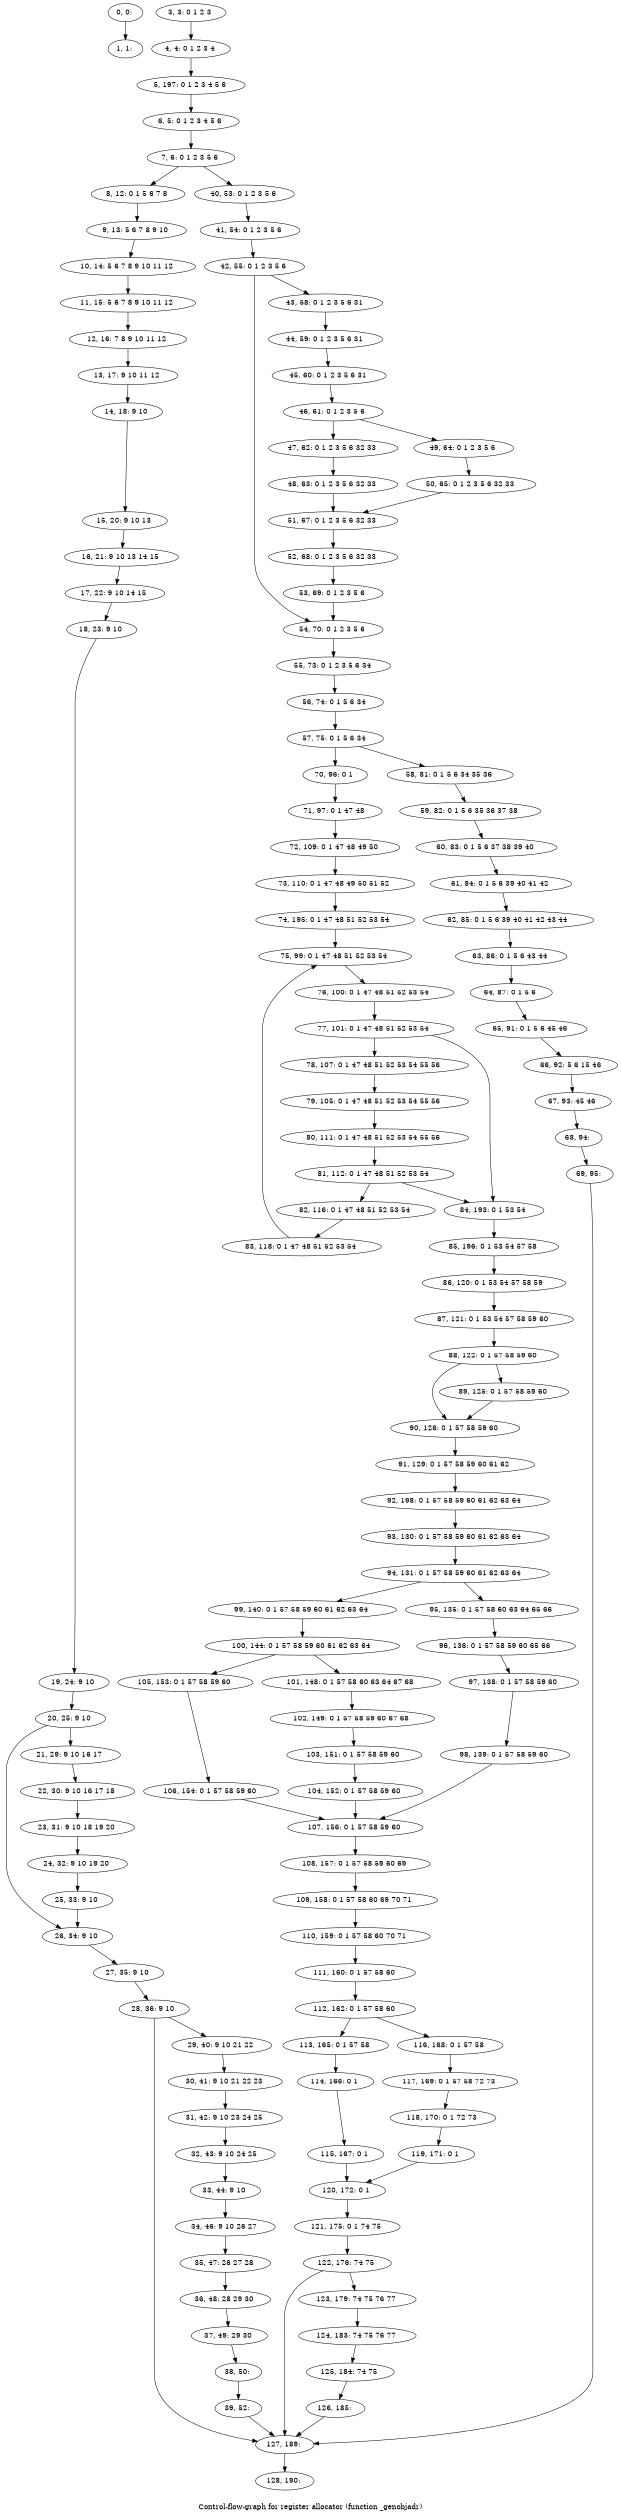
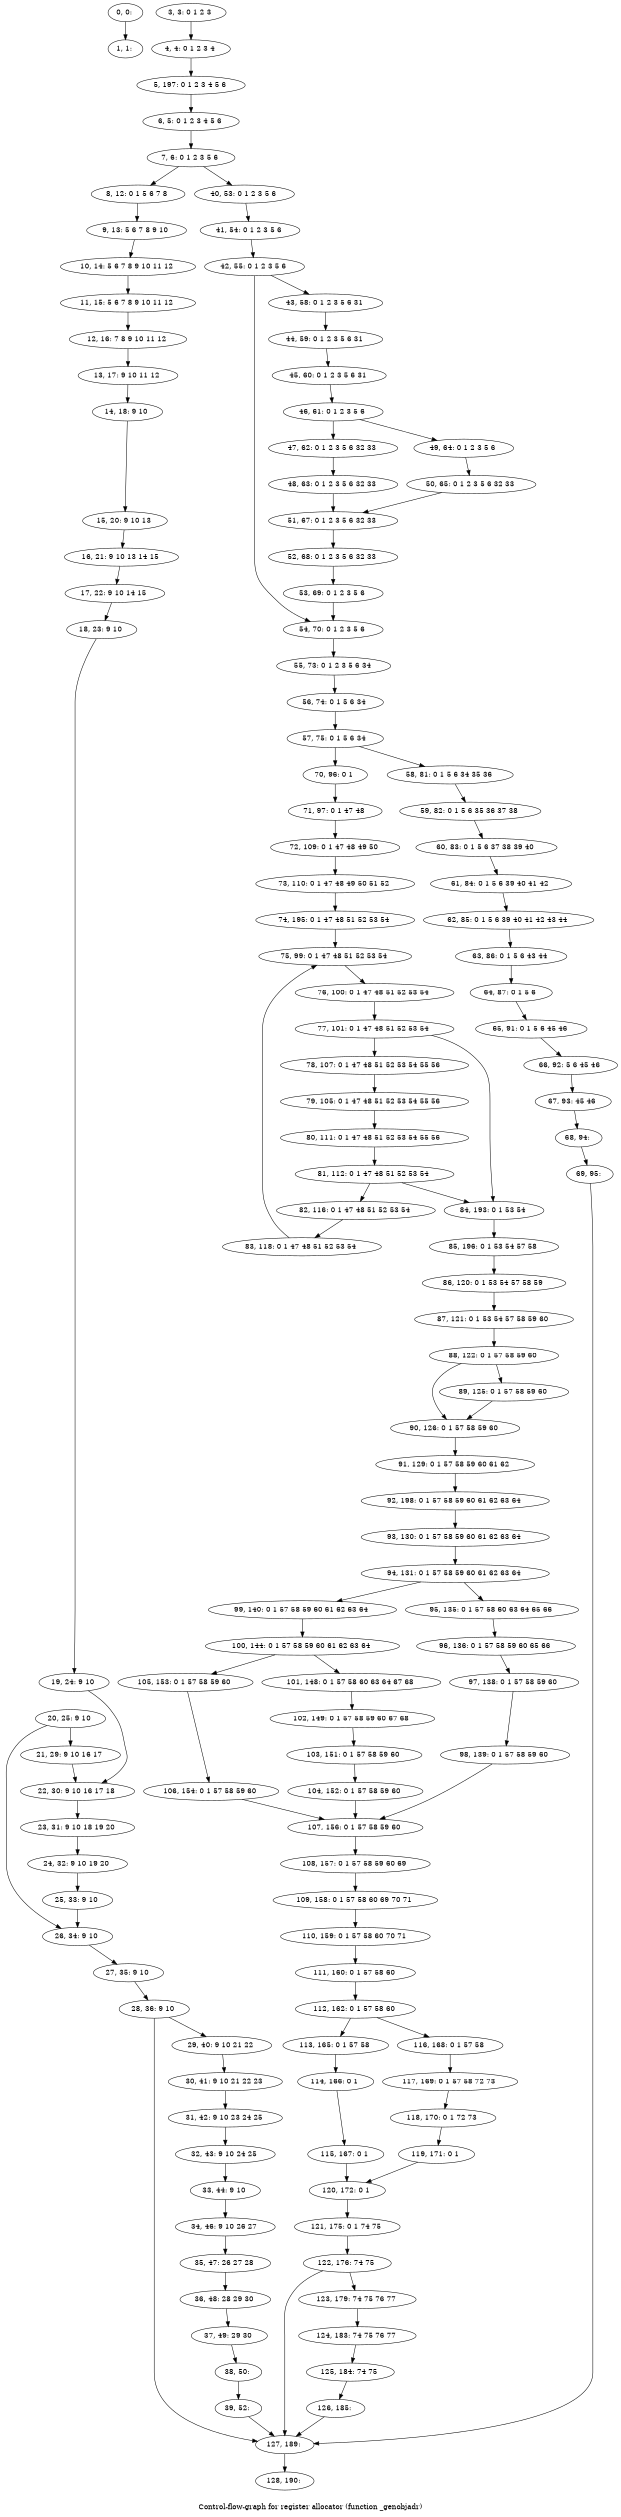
node "66, 92: 5 6 15 46": label "66, 92: 5 6 15 46" -> "66, 92: 5 6 45 46"
edge "19, 24: 9 10" -> "20, 25: 9 10": now "19, 24: 9 10" -> "22, 30: 9 10 16 17 18"
